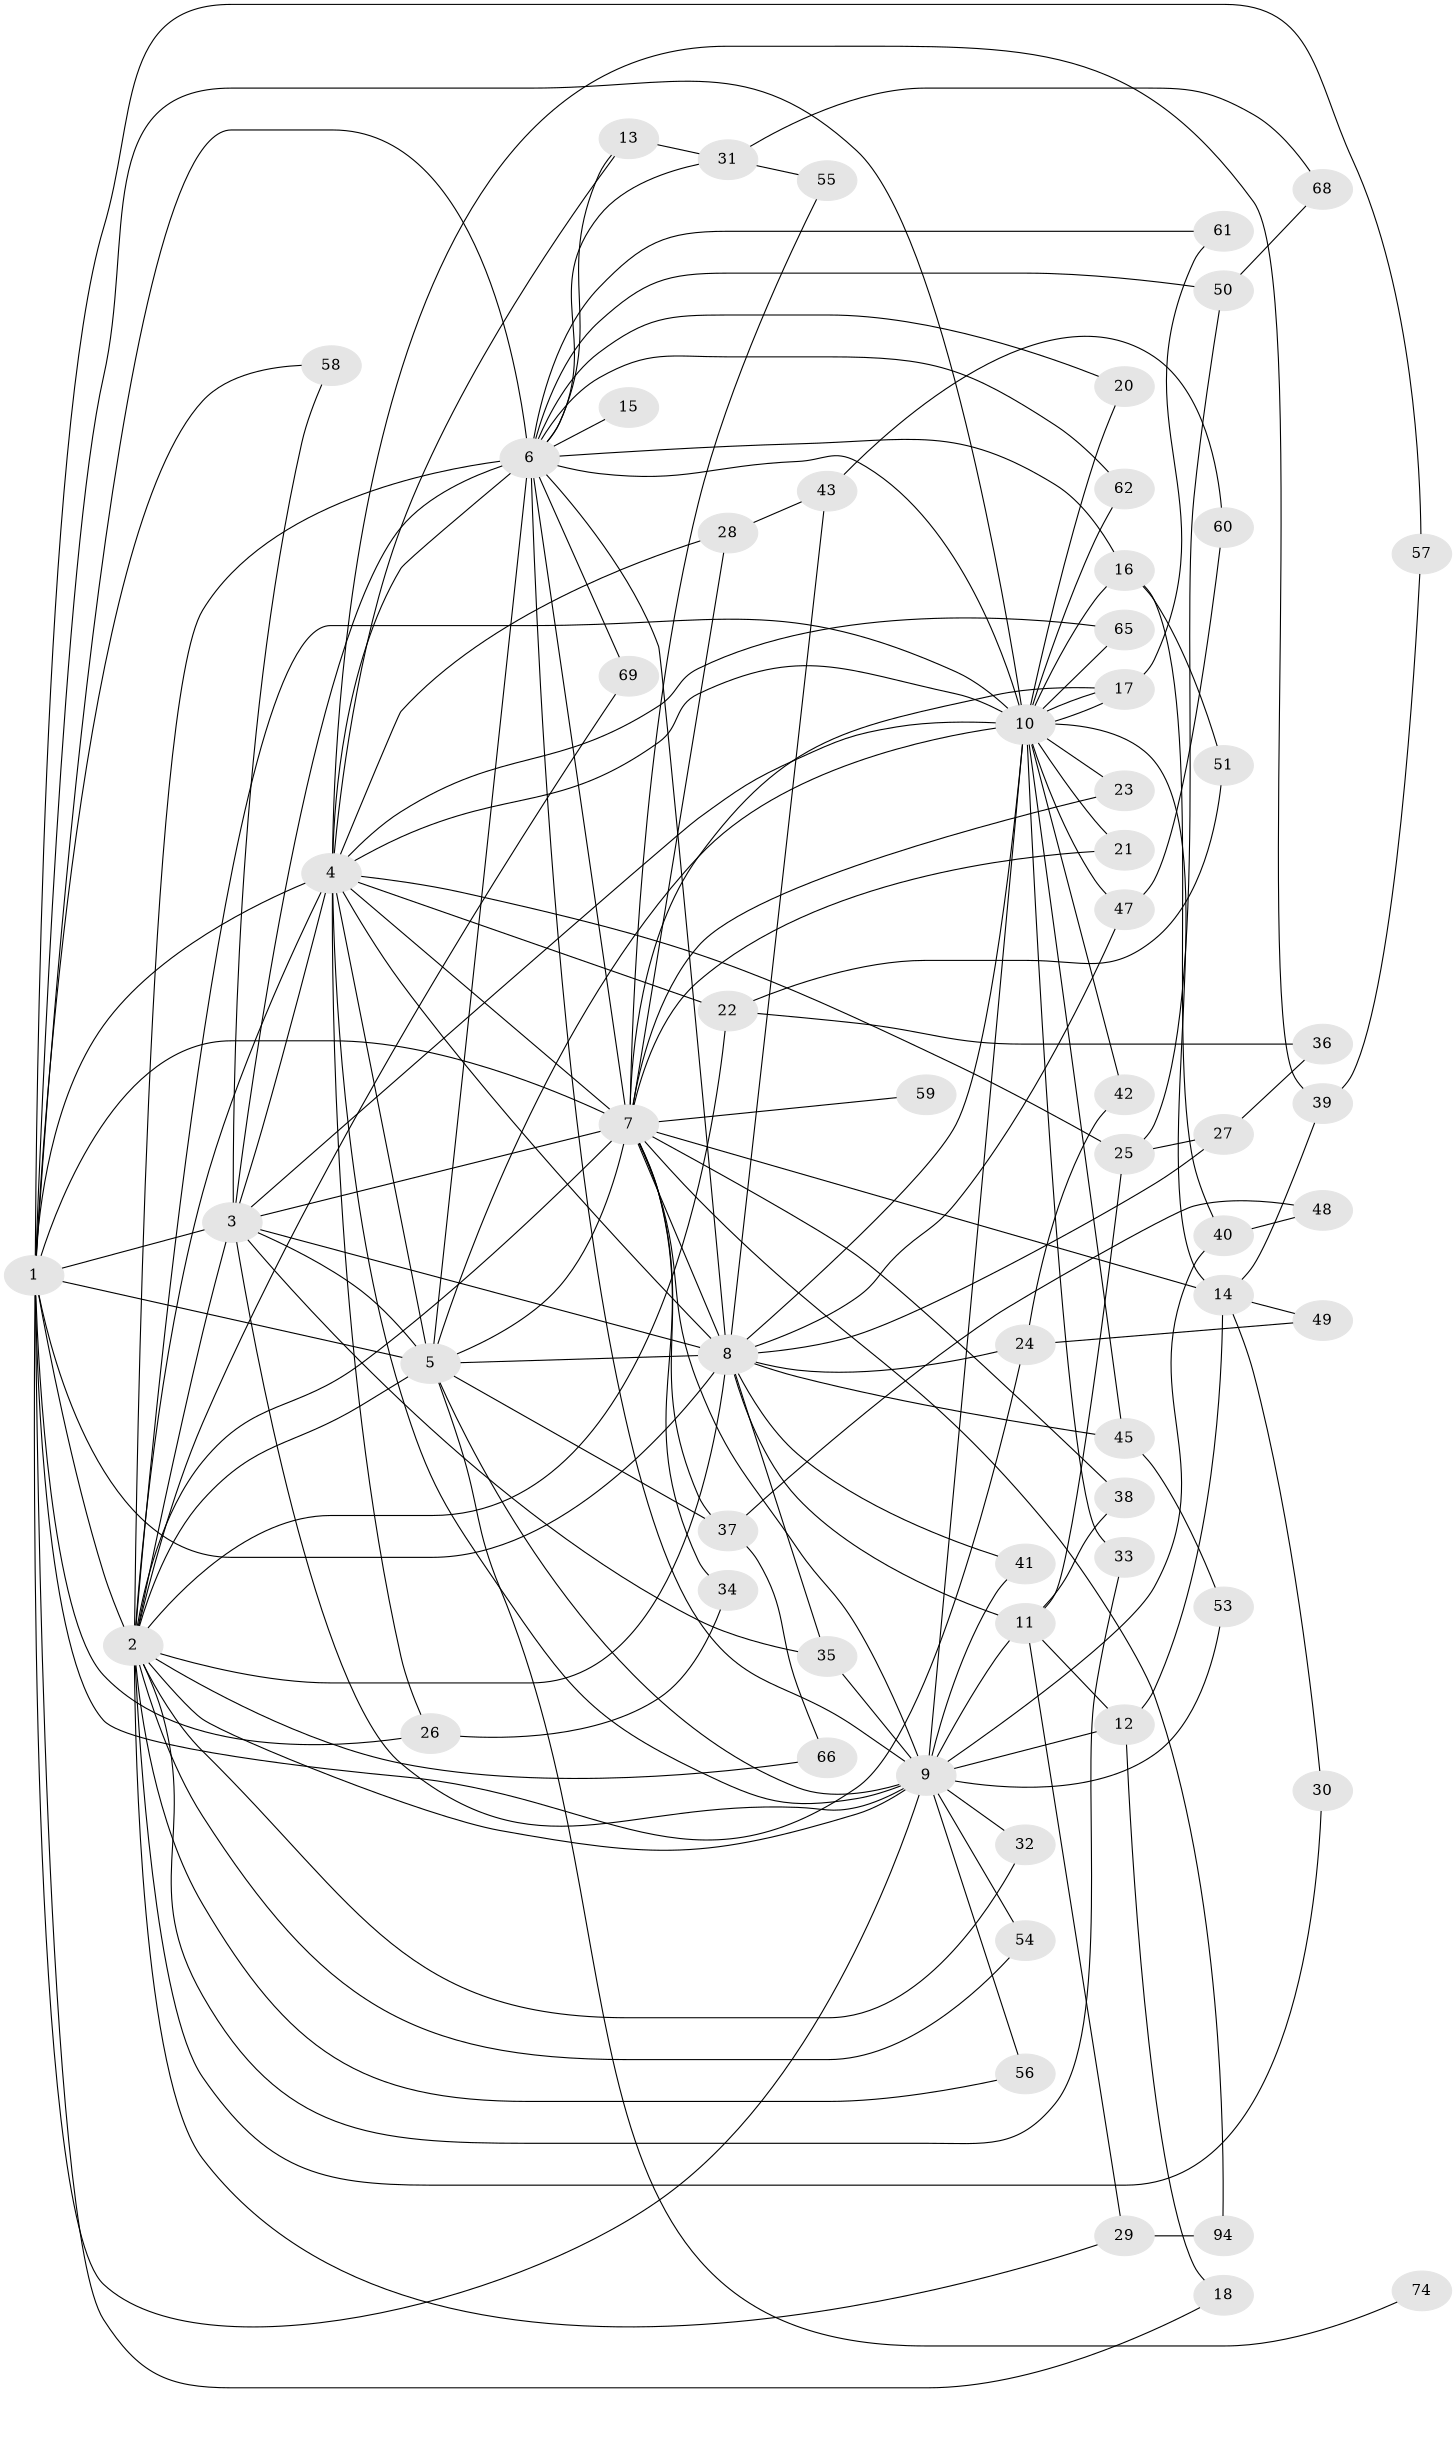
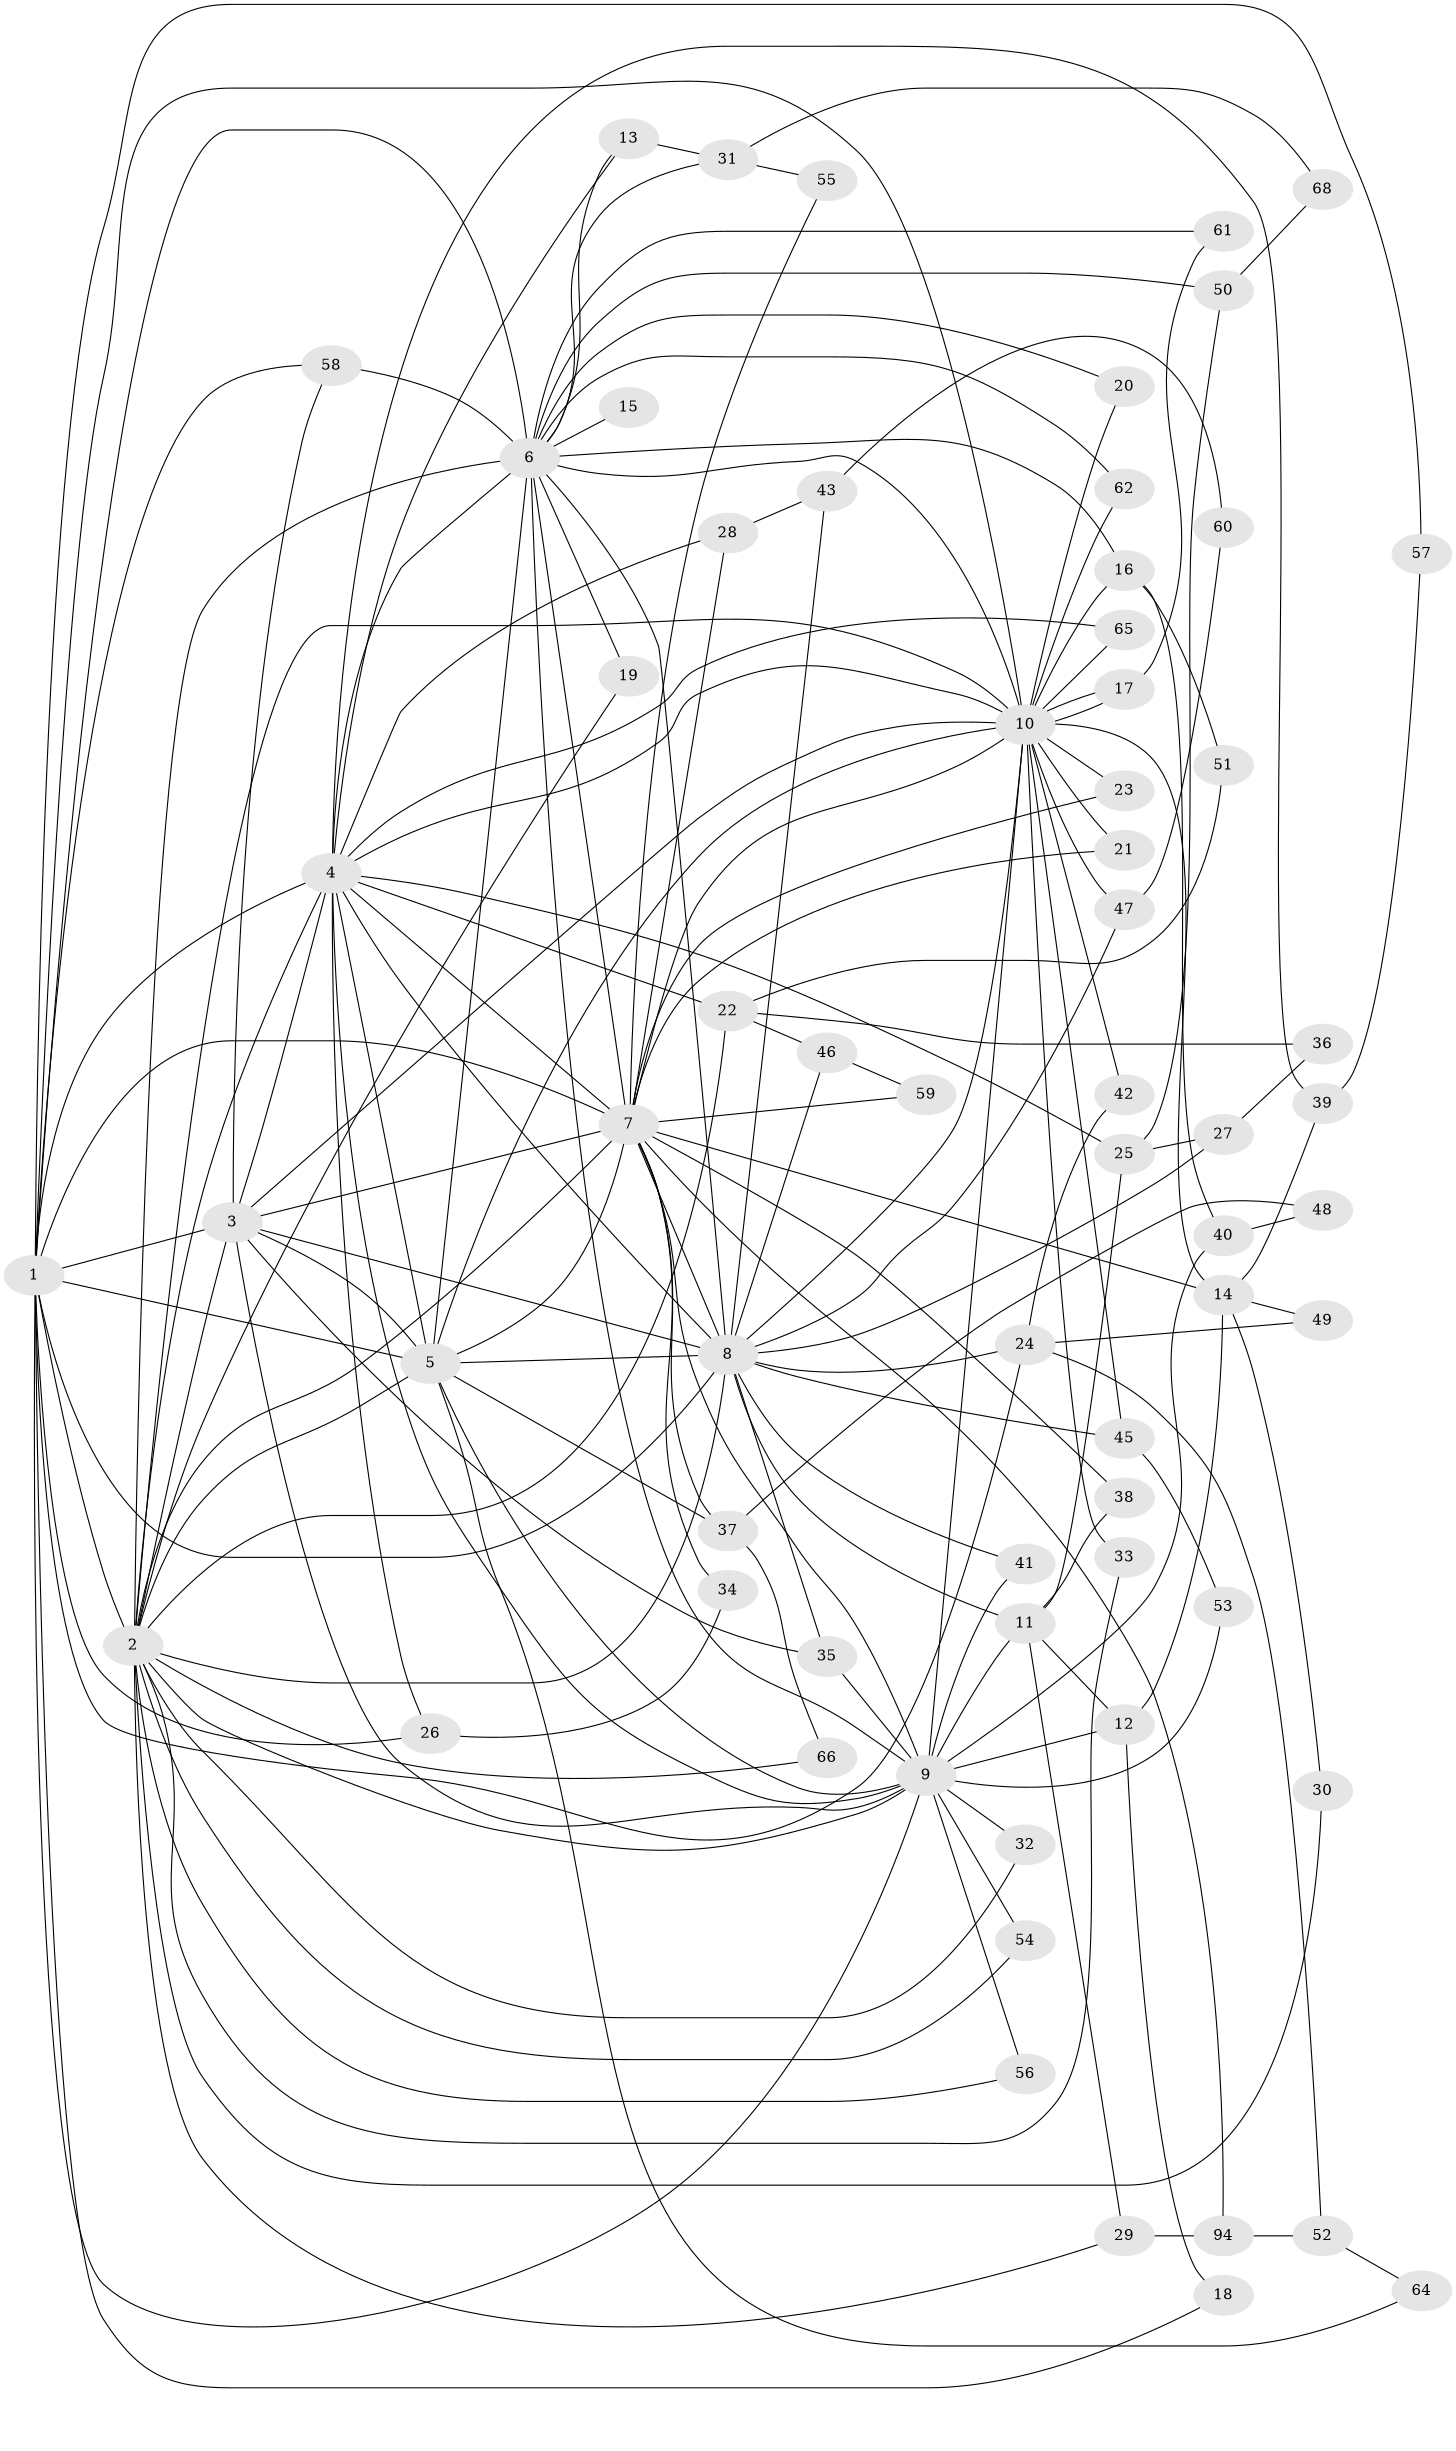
node "69": label "69" -> "19"
edge "17" -- "7": now "10" -- "7"
edge "6" -- "3": now "6" -- "58"
node "46": added
node "52": added
node "74": label "74" -> "64"
